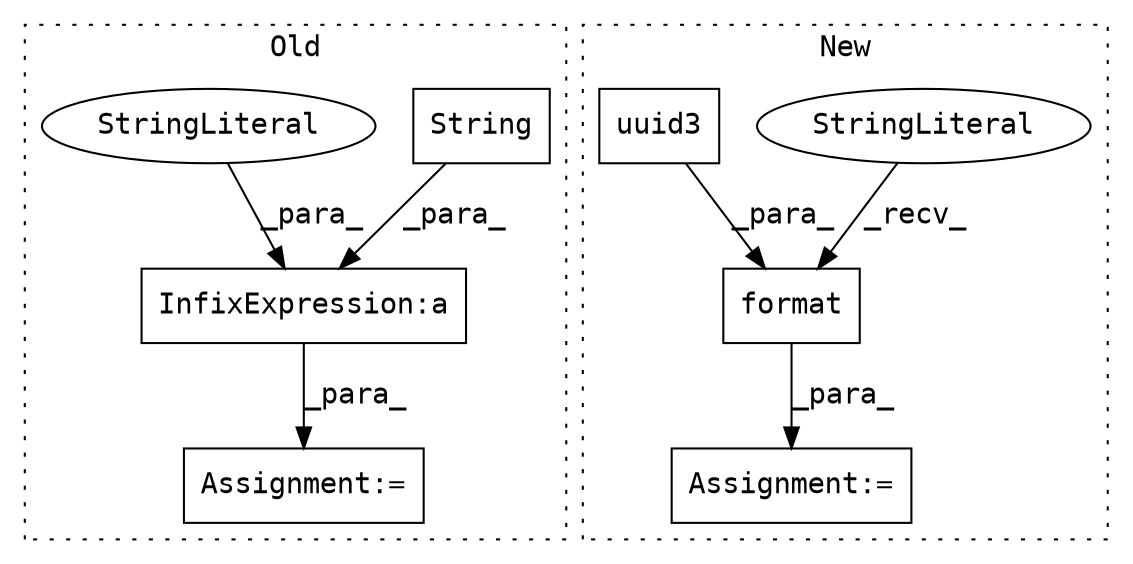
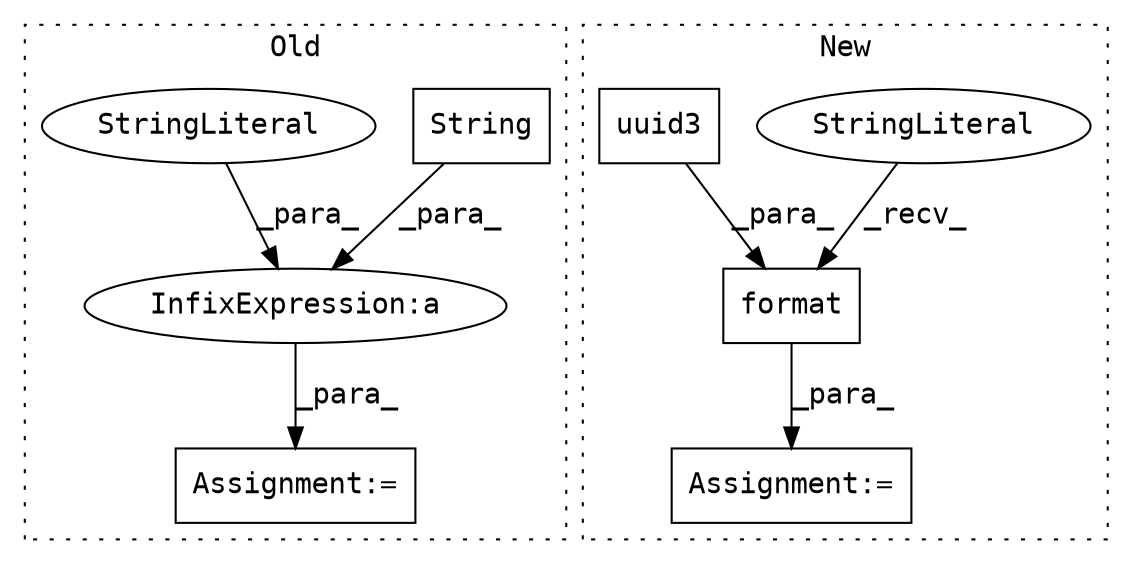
node "InfixExpression:a": shape box -> ellipse
